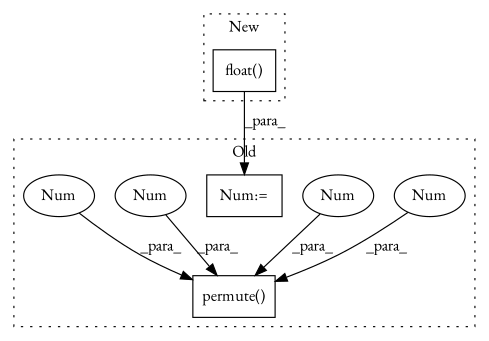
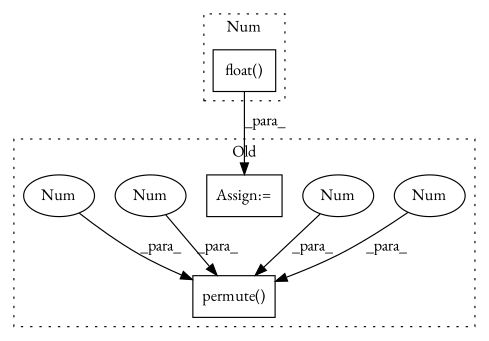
cluster "New": label "New" -> "Num"
node "Num:=": label "Num:=" -> "Assign:="
